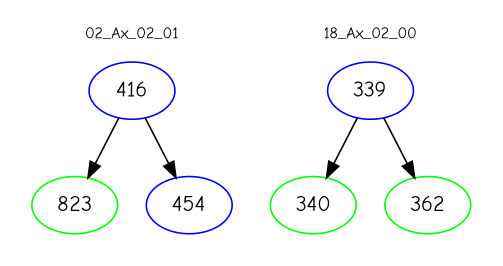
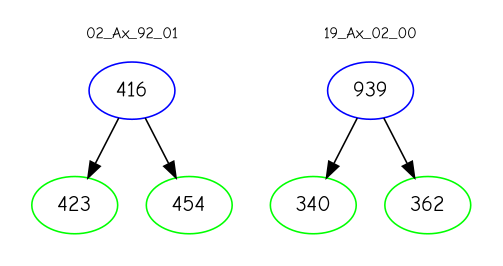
cluster "02_Ax_02_01": label "02_Ax_02_01" -> "02_Ax_92_01"
cluster "18_Ax_02_00": label "18_Ax_02_00" -> "19_Ax_02_00"
node "339": label "339" -> "939"
node "823": label "823" -> "423"
node "454": color blue -> green
